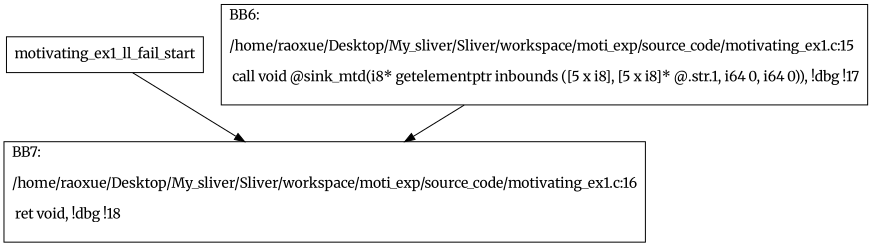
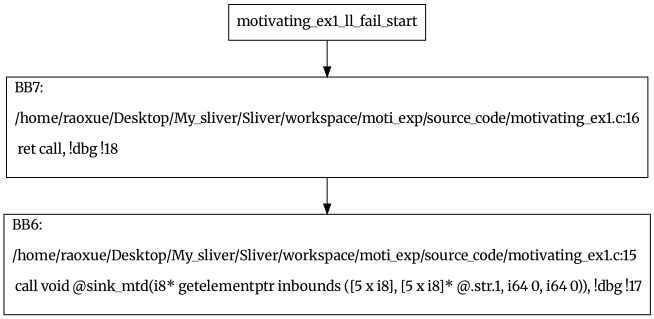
edge "BB6:" -> "BB7:": reversed
node "BB7:": text "ret void, !dbg !18" -> "ret call, !dbg !18"
